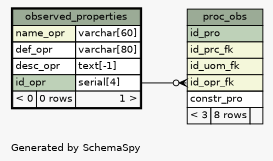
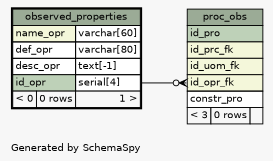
node "proc_obs": text "8 rows" -> "0 rows"
